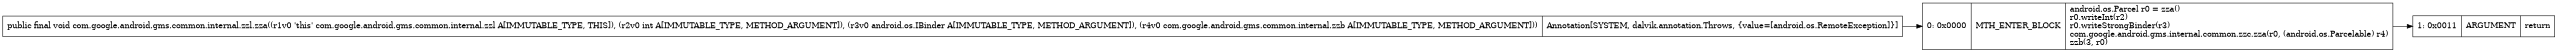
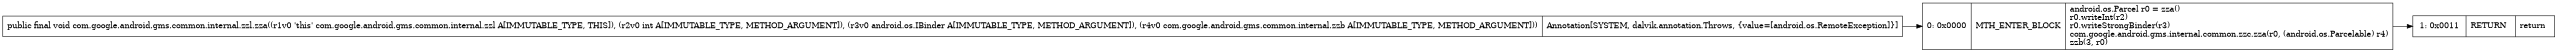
node "1: 0x0011": text "ARGUMENT" -> "RETURN"
